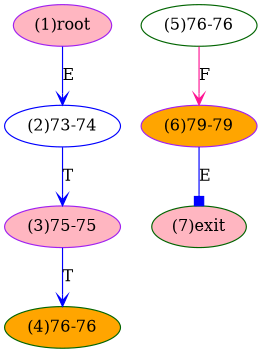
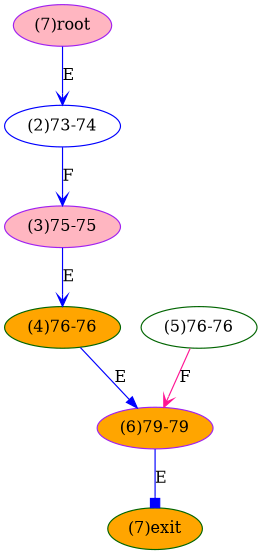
node "(1)root": label "(1)root" -> "(7)root"
edge "(2)73-74" -> "(3)75-75": label "T" -> "F"
node "(7)exit": fillcolor lightpink -> orange
edge "(3)75-75" -> "(4)76-76": label "T" -> "E"
edge "(4)76-76" -> "(6)79-79": added, label "E"
